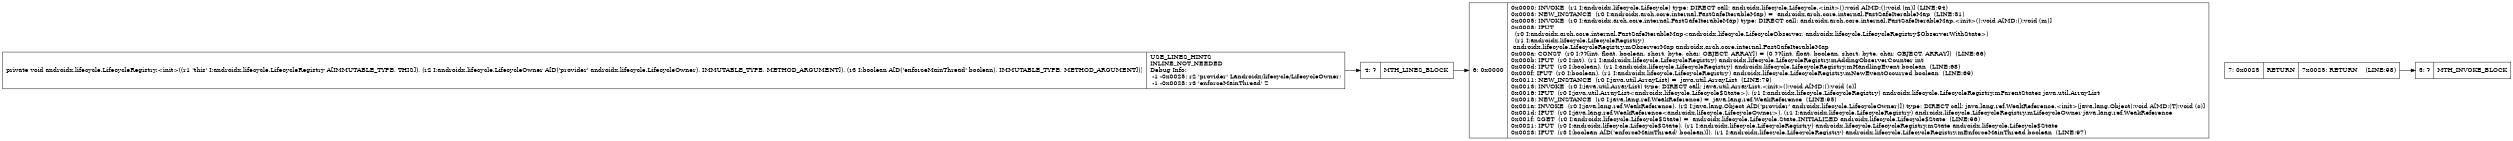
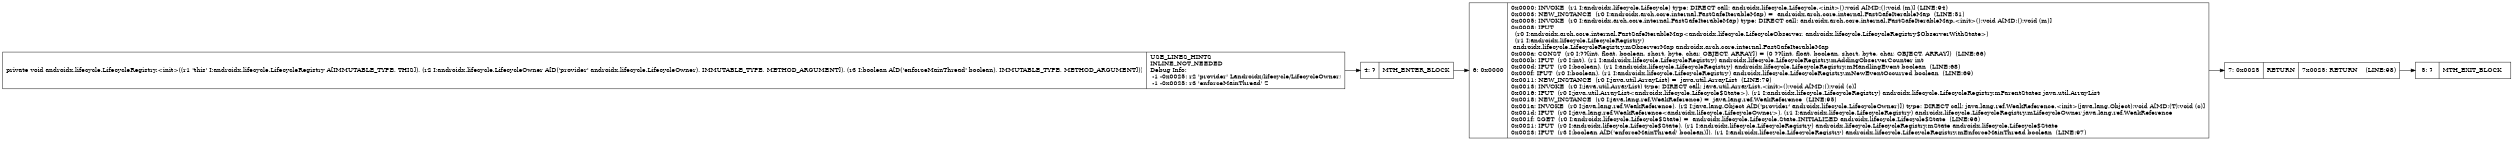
node "4: ?": text "MTH_LINES_BLOCK" -> "MTH_ENTER_BLOCK"
edge "6: 0x0000" -> "7: 0x0025": added
node "5: ?": text "MTH_INVOKE_BLOCK" -> "MTH_EXIT_BLOCK"
